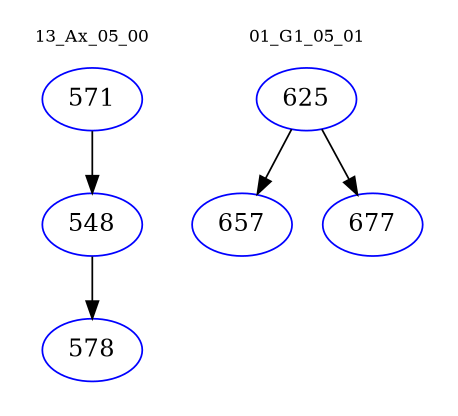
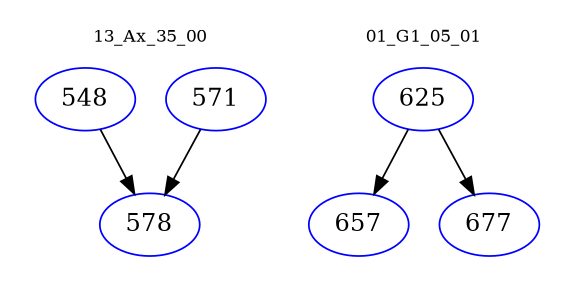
cluster "13_Ax_05_00": label "13_Ax_05_00" -> "13_Ax_35_00"
edge "571" -> "548": now "571" -> "578"
